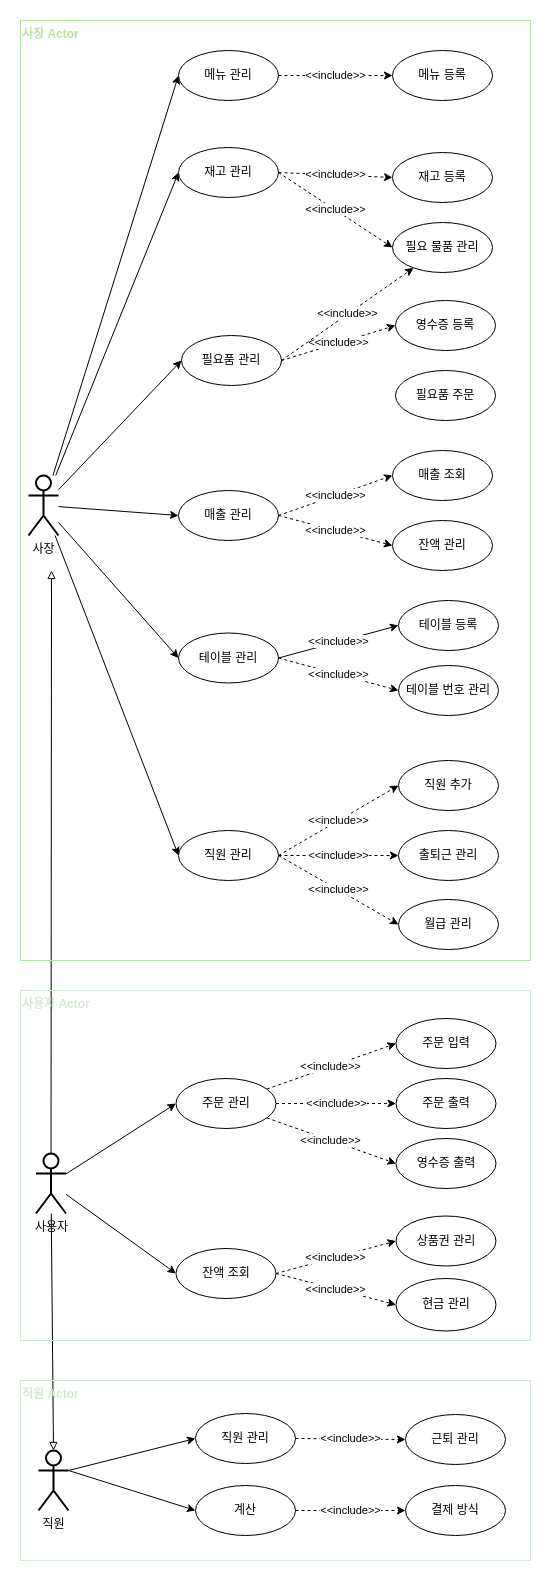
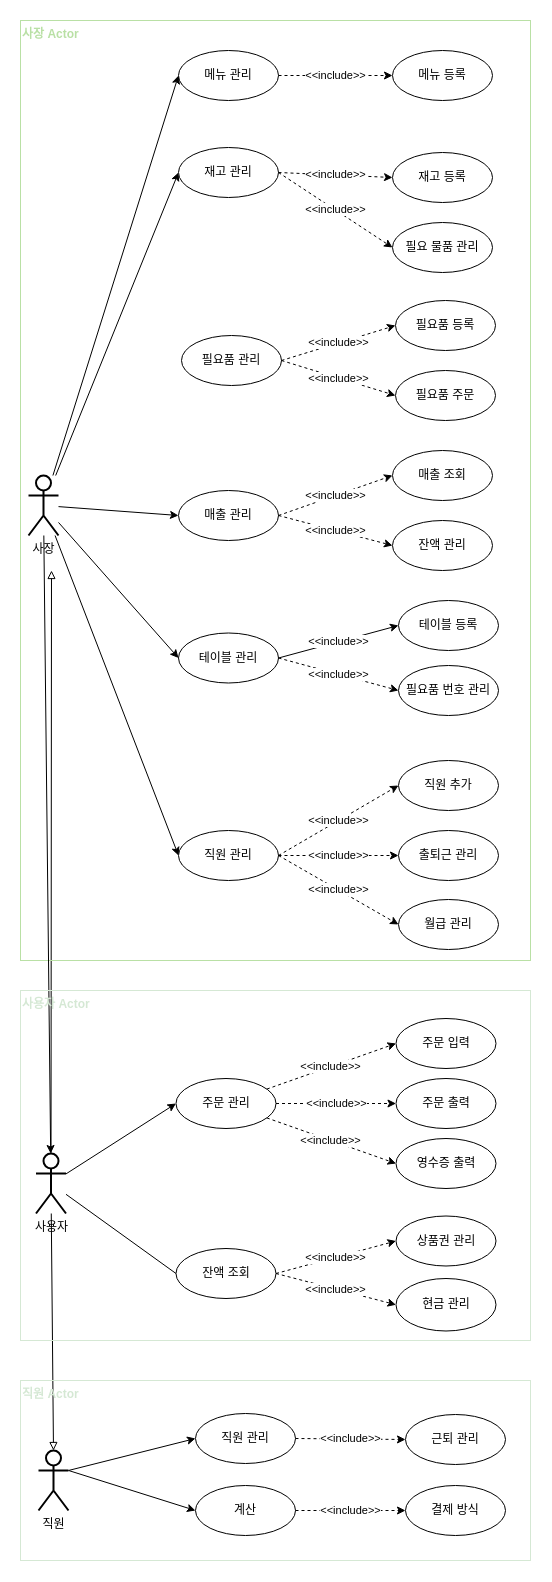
edge "필요품 관리" -> "필요 물품 관리": now "필요품 관리" -> "필요품 주문"
node "영수증 등록": label "영수증 등록" -> "필요품 등록"
edge "사장" -> "필요품 관리": now "사장" -> "사용자"
node "테이블 번호 관리": label "테이블 번호 관리" -> "필요품 번호 관리"
edge "사용자" -> "잔액 조회": arrowhead classic -> none
